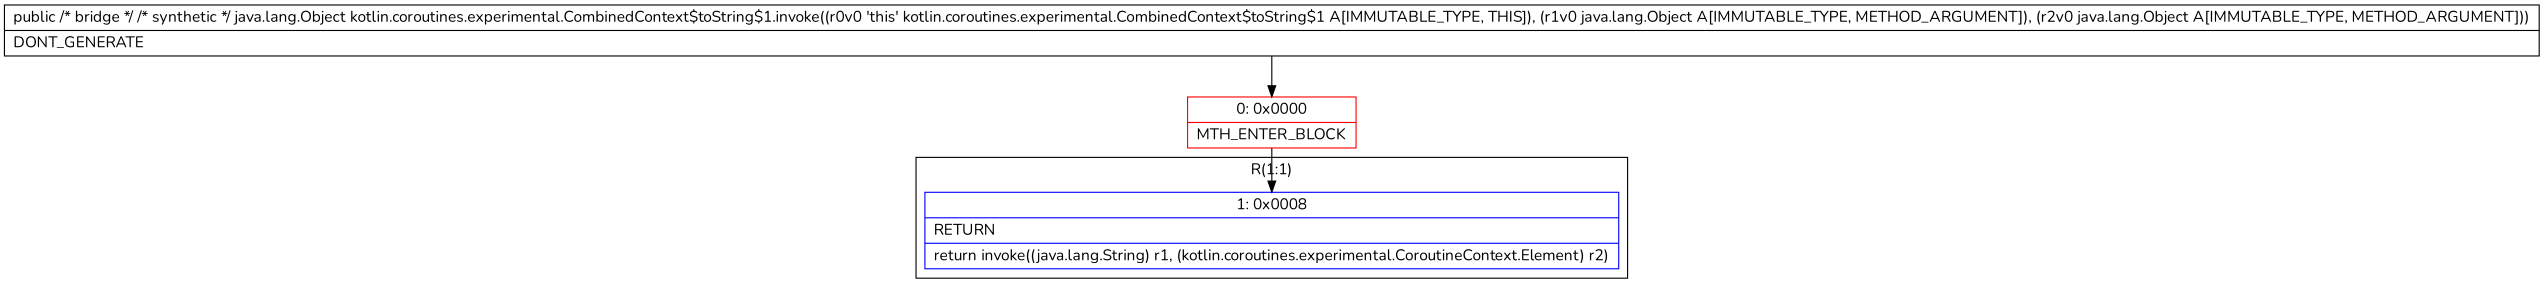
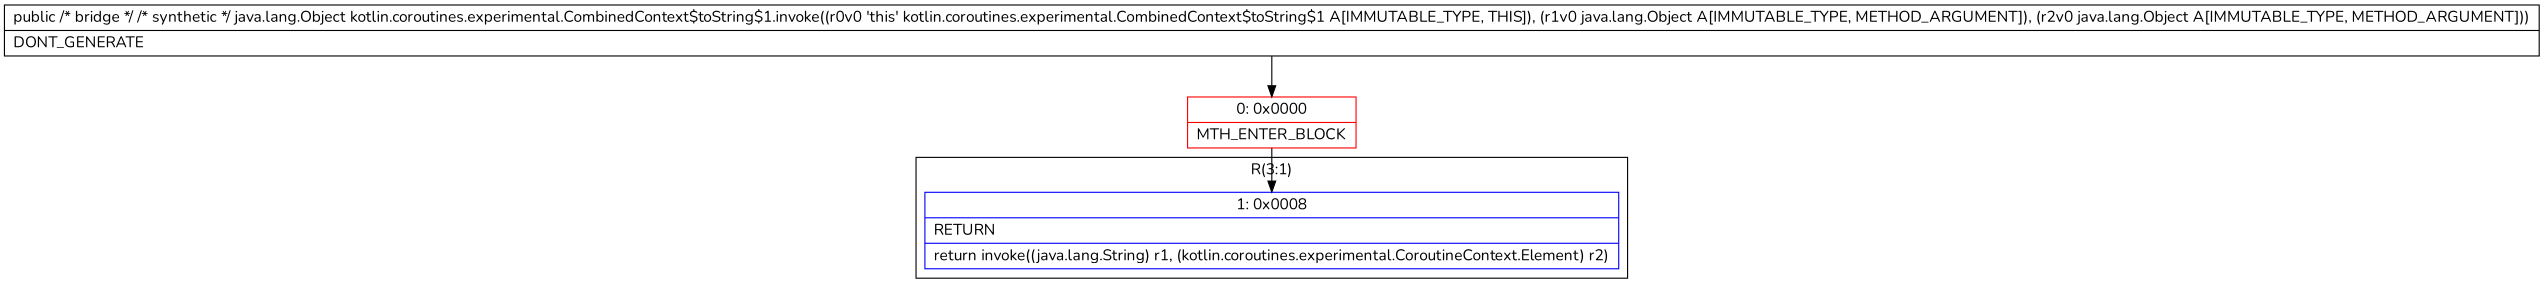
cluster "R(1:1)": label "R(1:1)" -> "R(3:1)"
